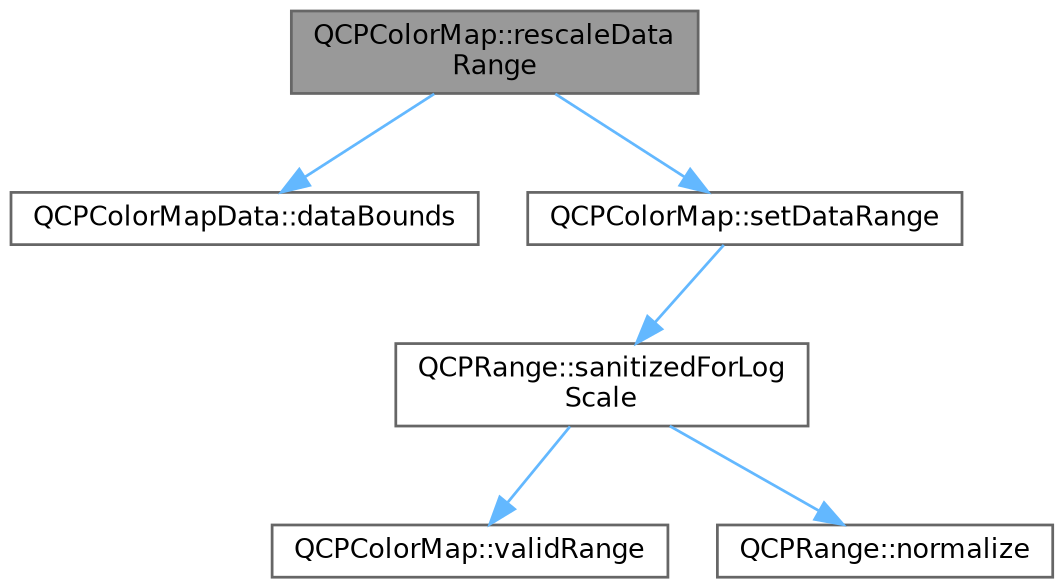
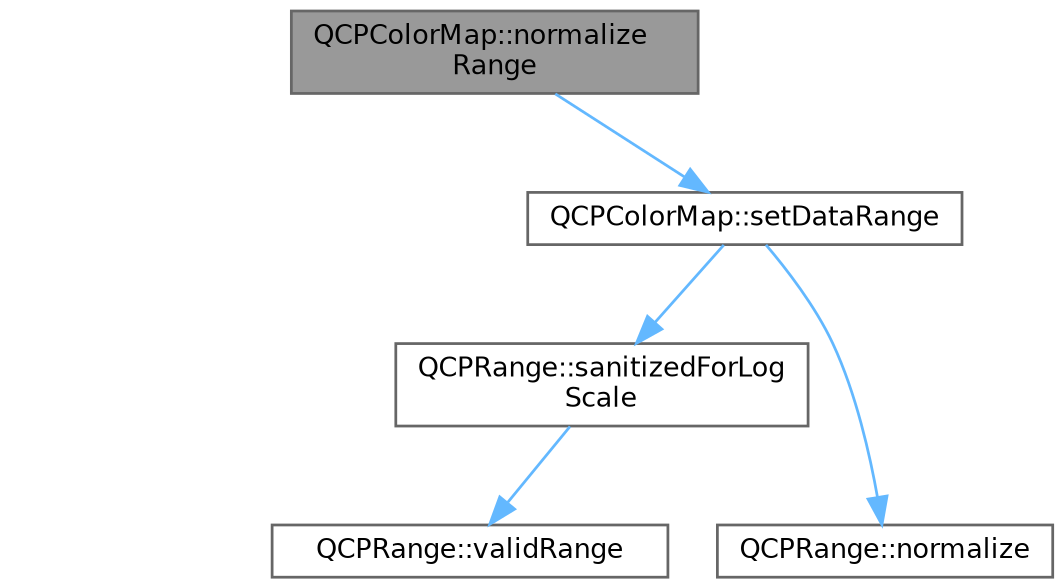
node "QCPColorMap::rescaleData Range": label "QCPColorMap::rescaleData Range" -> "QCPColorMap::normalize Range"
node "QCPColorMapData::dataBounds": removed
edge "QCPRange::sanitizedForLog Scale" -> "QCPRange::normalize": now "QCPColorMap::setDataRange" -> "QCPRange::normalize"
node "QCPColorMap::validRange": label "QCPColorMap::validRange" -> "QCPRange::validRange"
